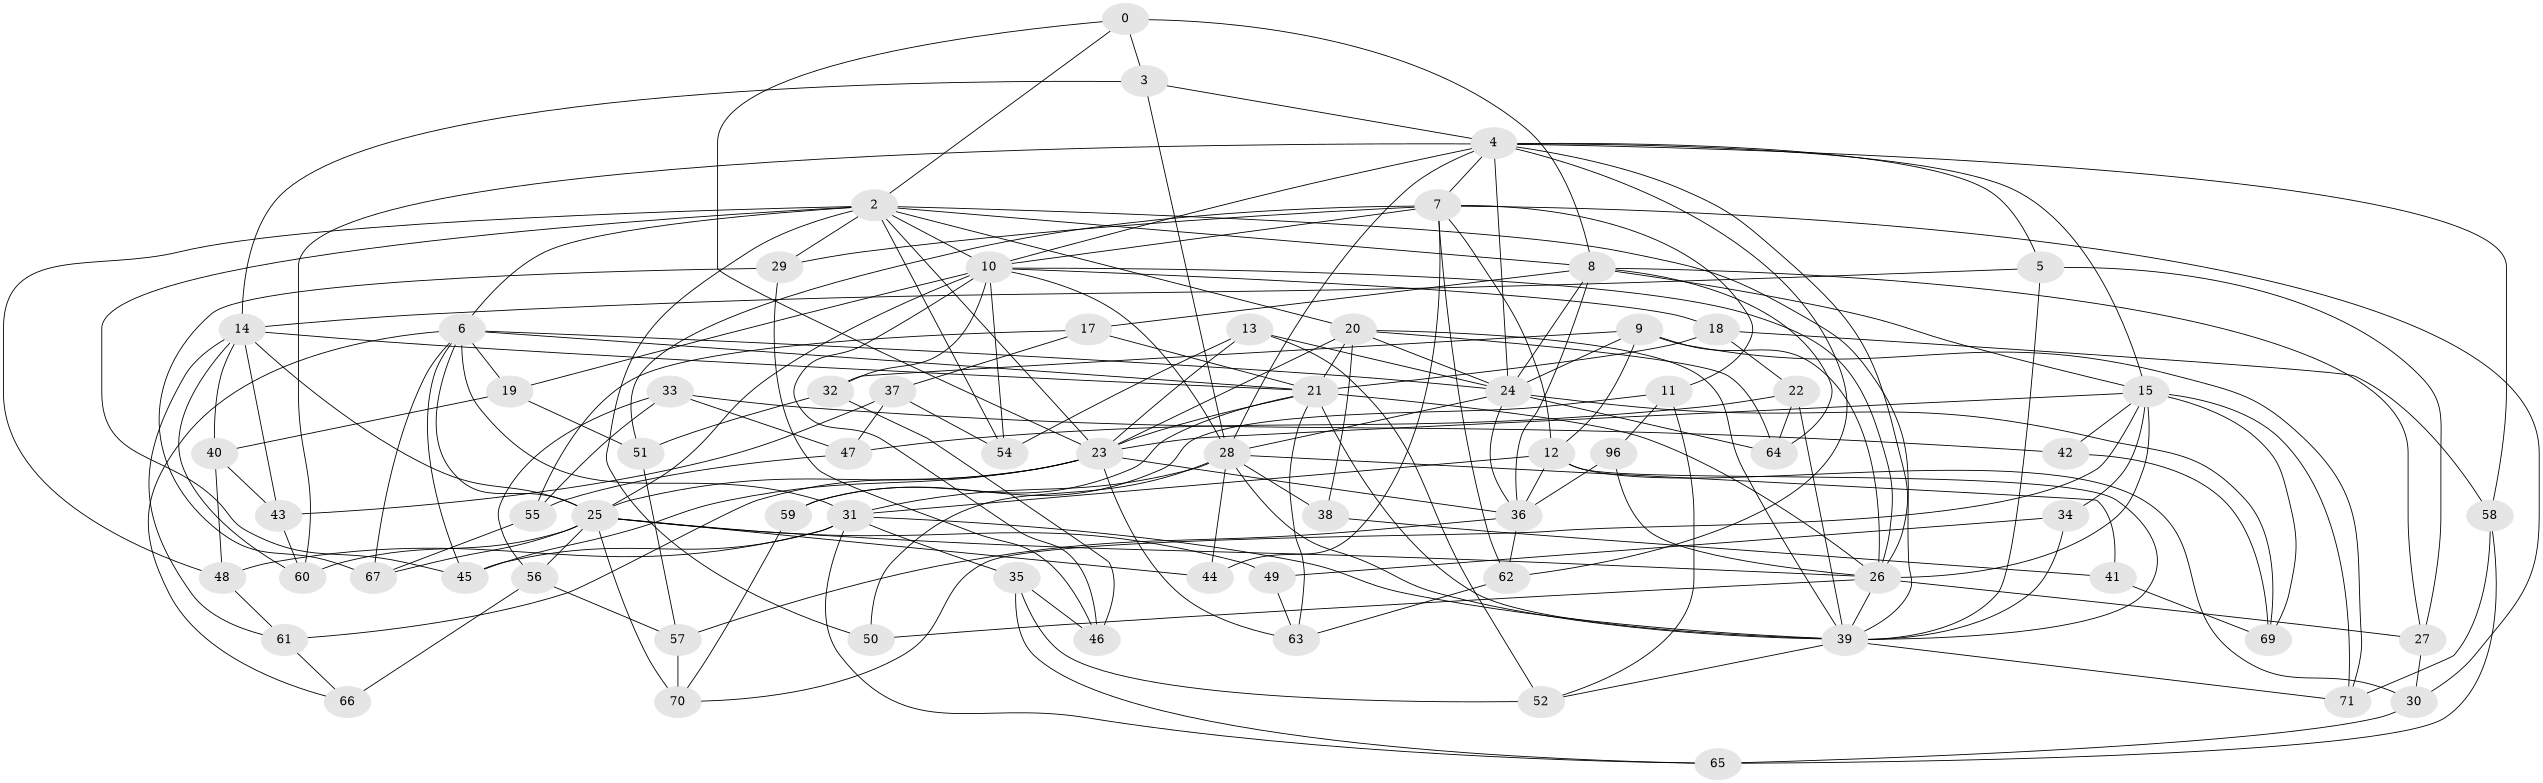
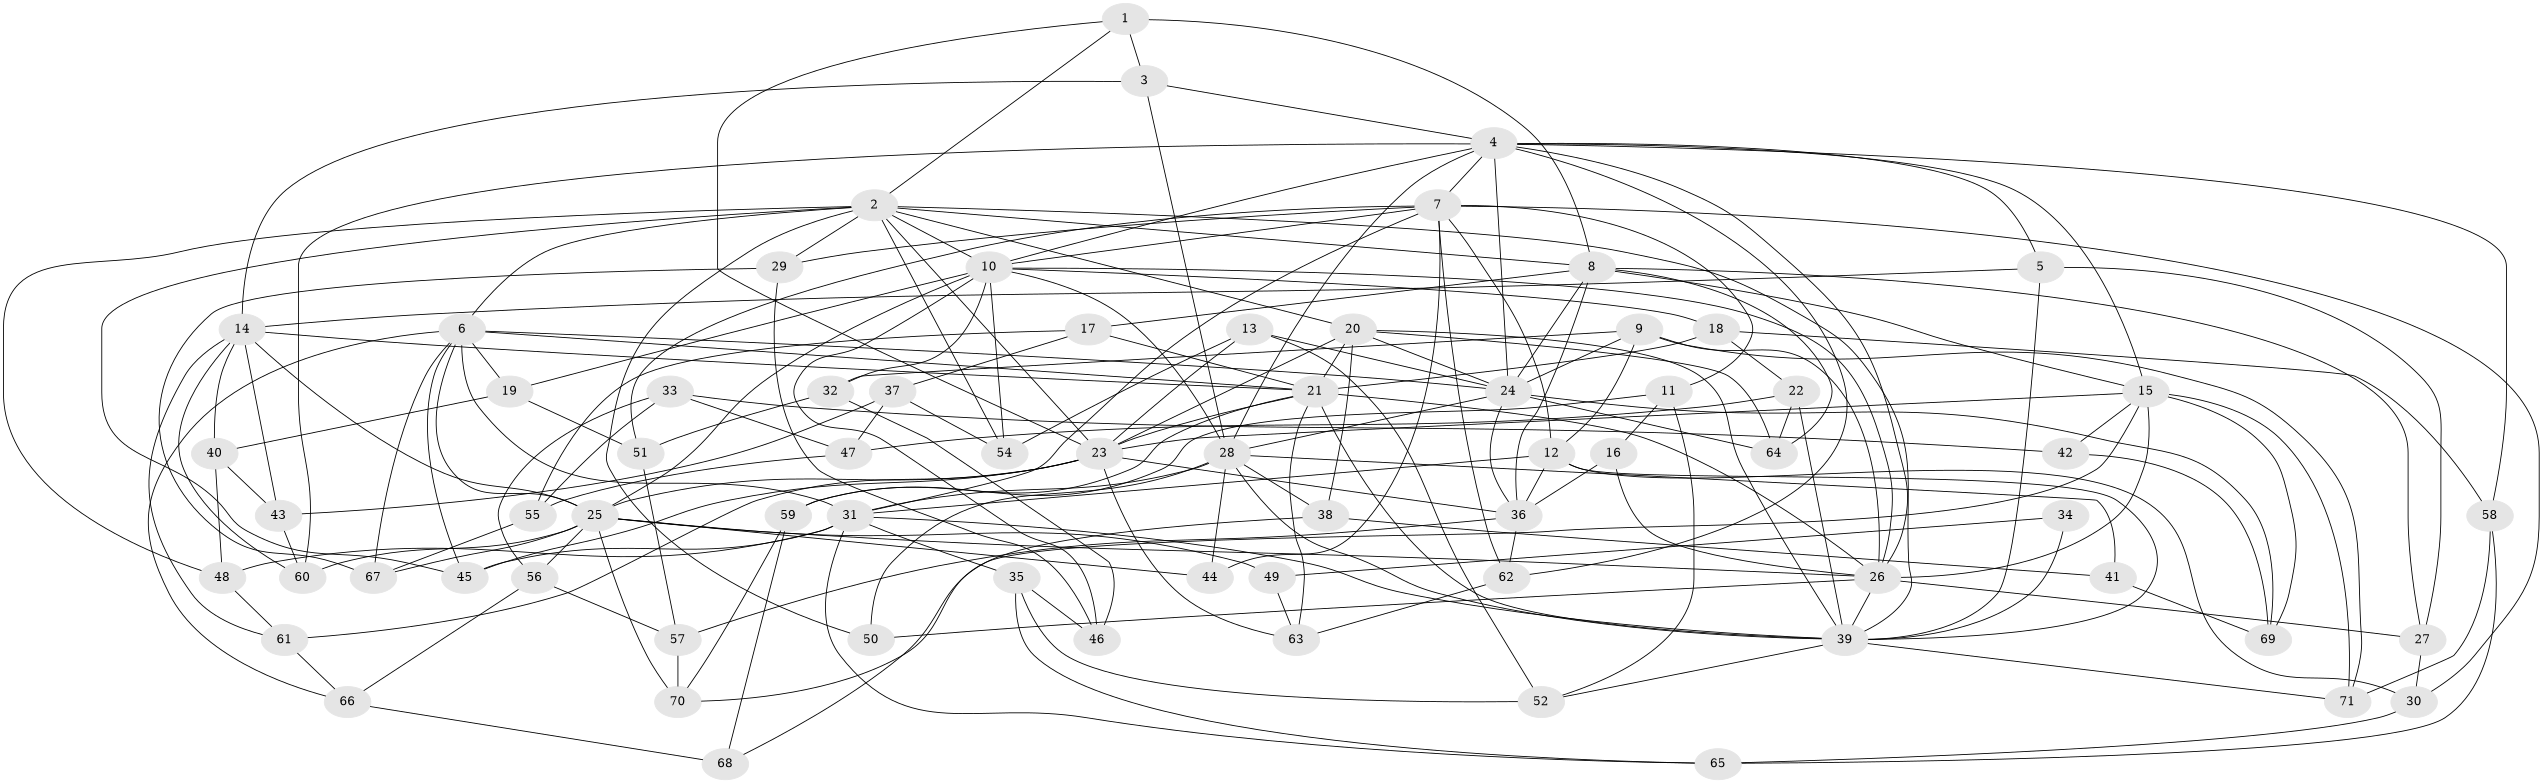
node "0": label "0" -> "1"
edge "7" -- "31": added
node "96": label "96" -> "16"
edge "15" -- "34": removed
node "68": added
